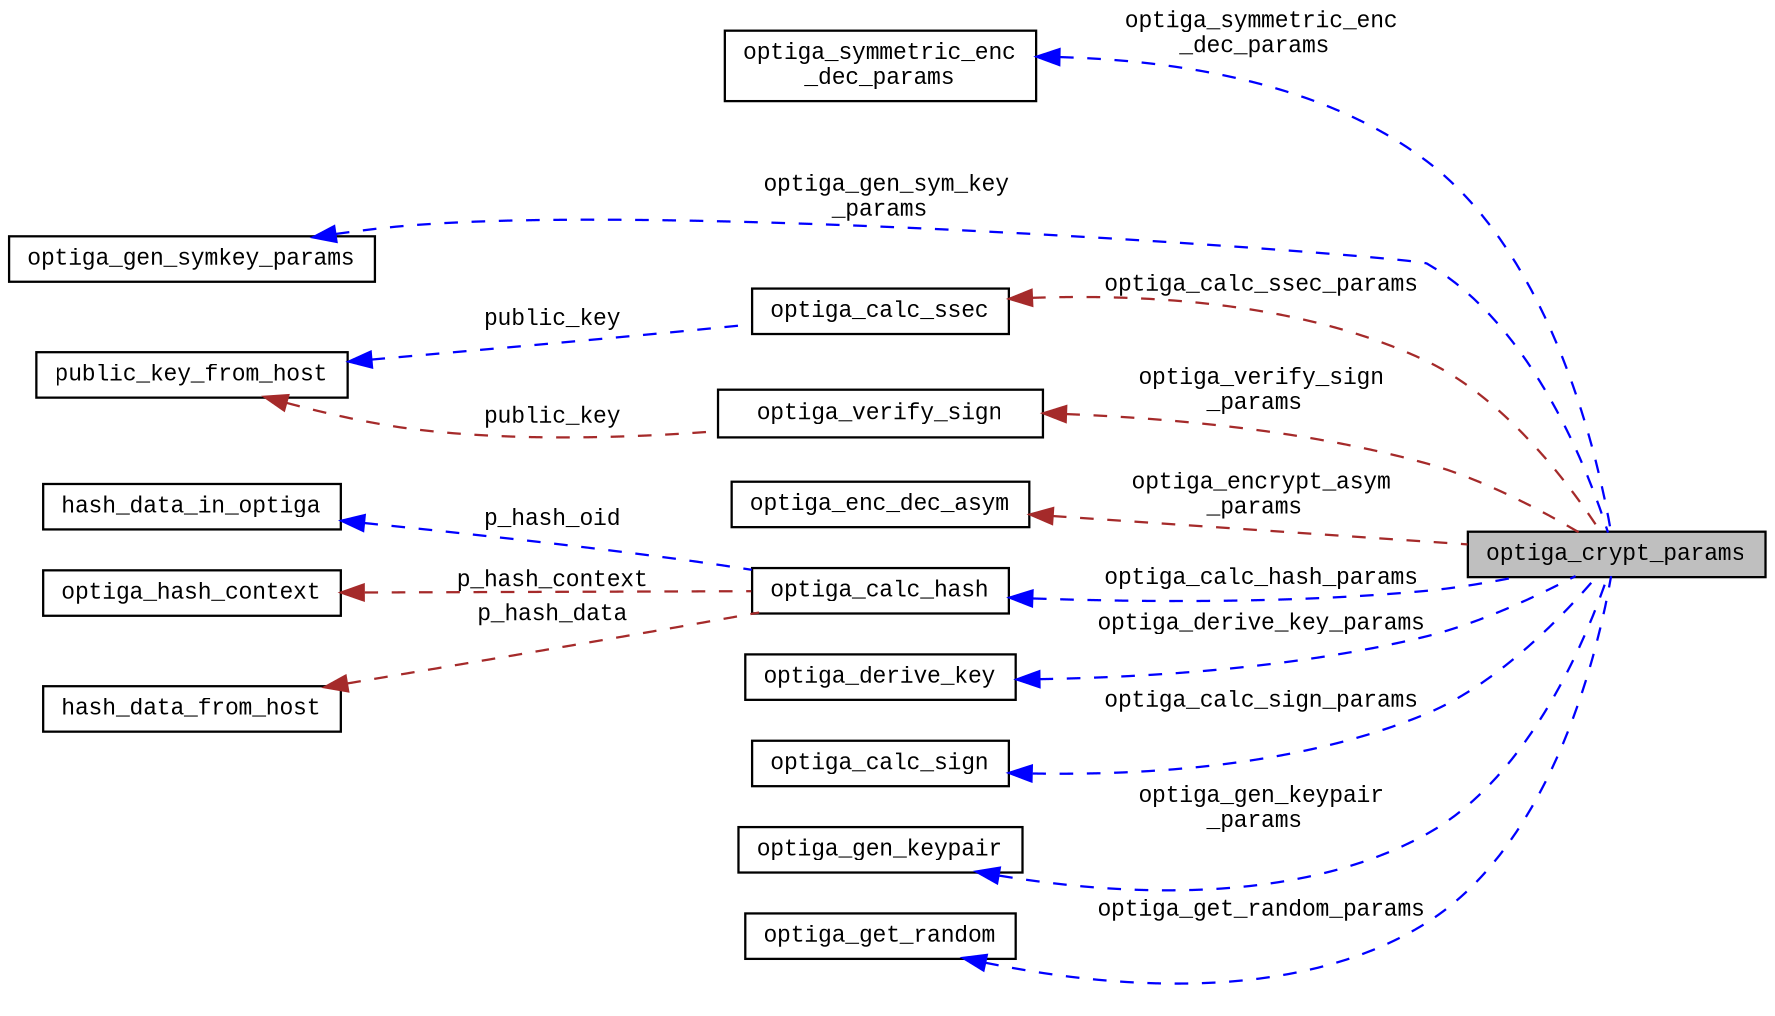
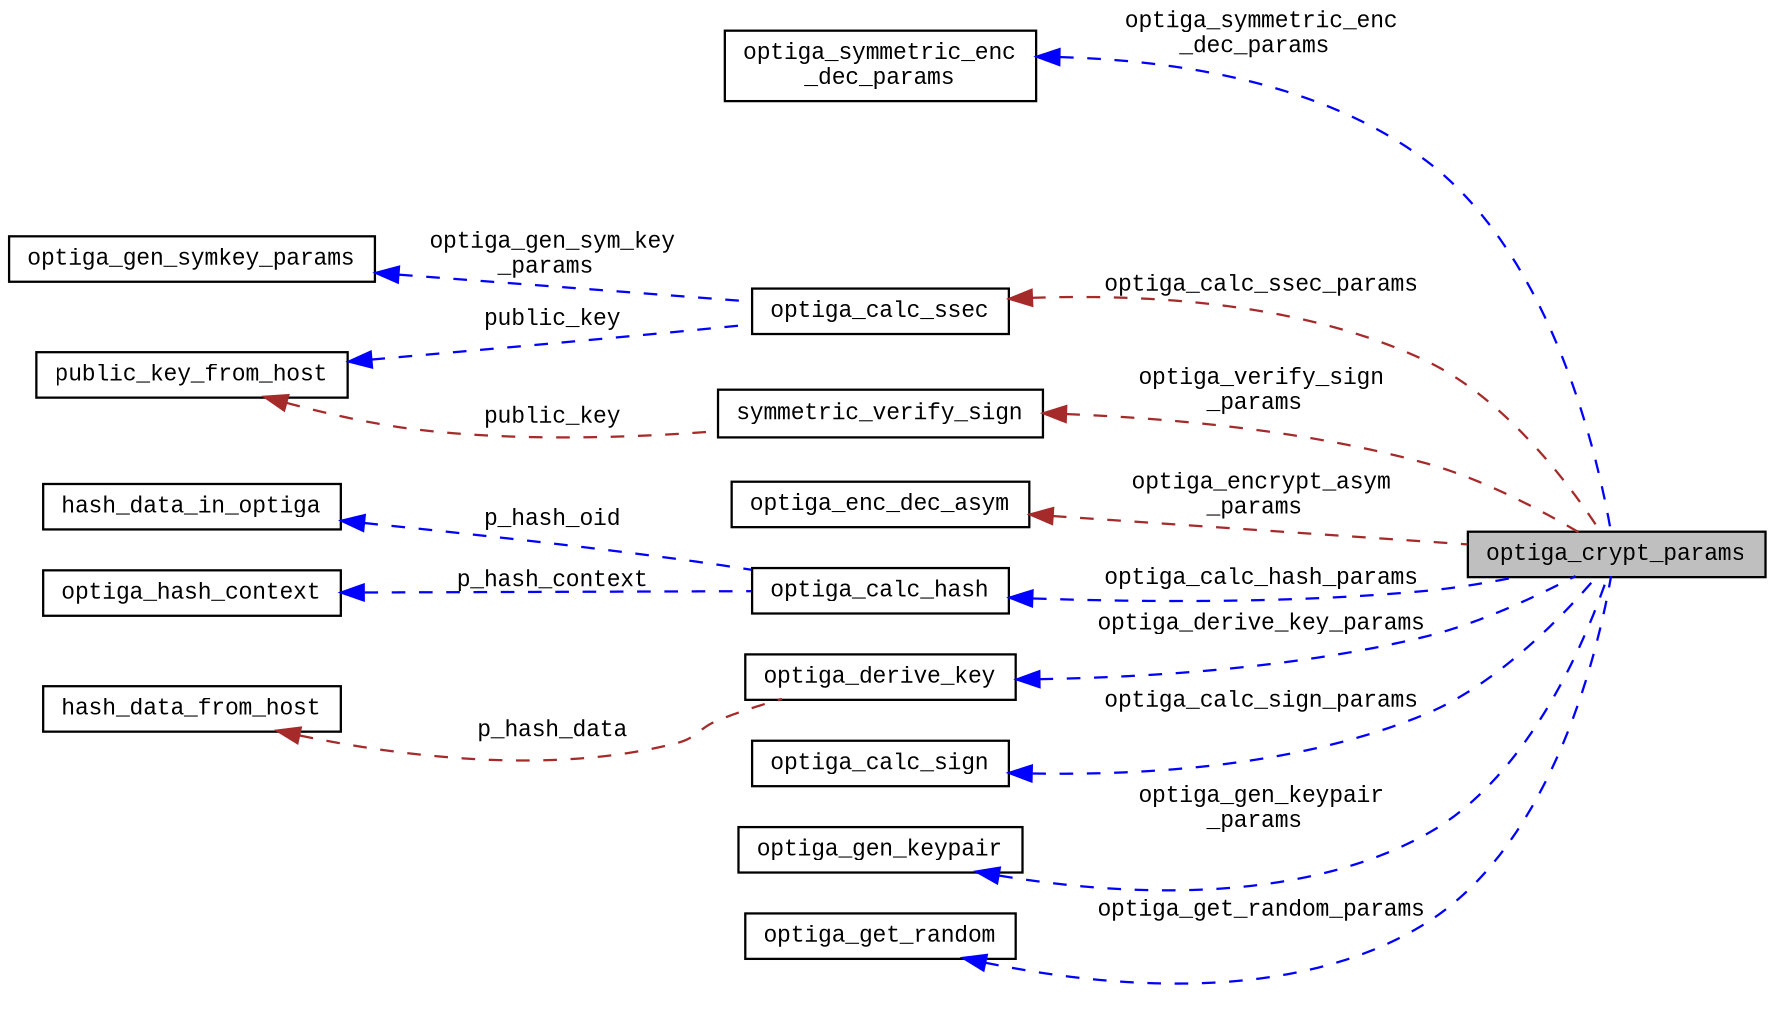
edge "optiga_crypt_params" -> "optiga_gen_symkey_params": now "optiga_calc_ssec" -> "optiga_gen_symkey_params"
node "optiga_verify_sign": label "optiga_verify_sign" -> "symmetric_verify_sign"
edge "optiga_calc_hash" -> "optiga_hash_context": color brown -> blue
edge "optiga_calc_hash" -> "hash_data_from_host": now "optiga_derive_key" -> "hash_data_from_host"
